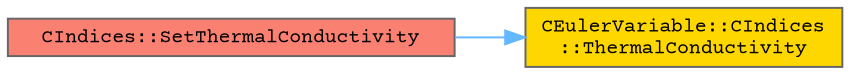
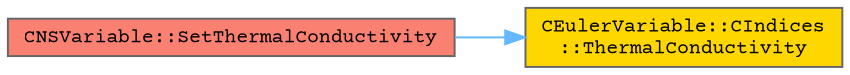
node "CIndices::SetThermalConductivity": label "CIndices::SetThermalConductivity" -> "CNSVariable::SetThermalConductivity"
